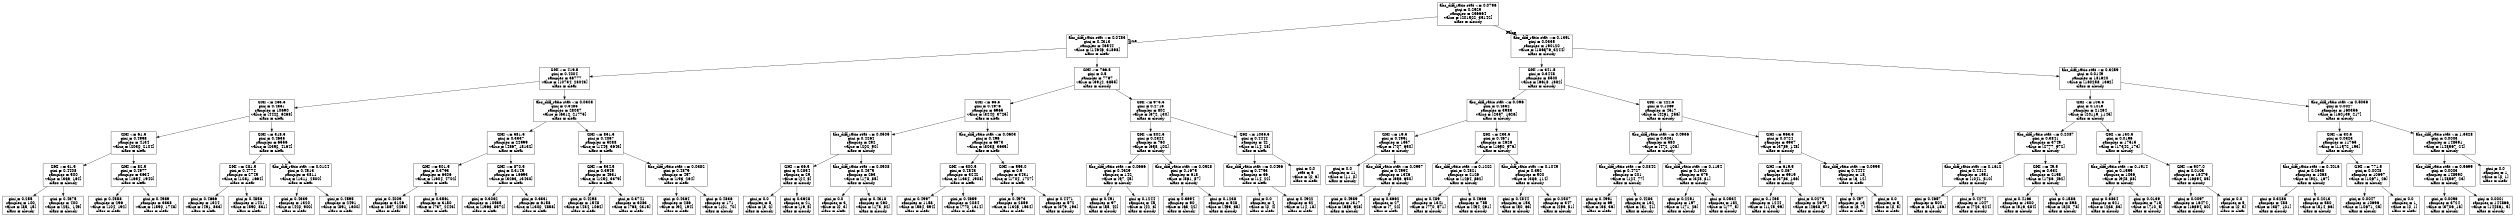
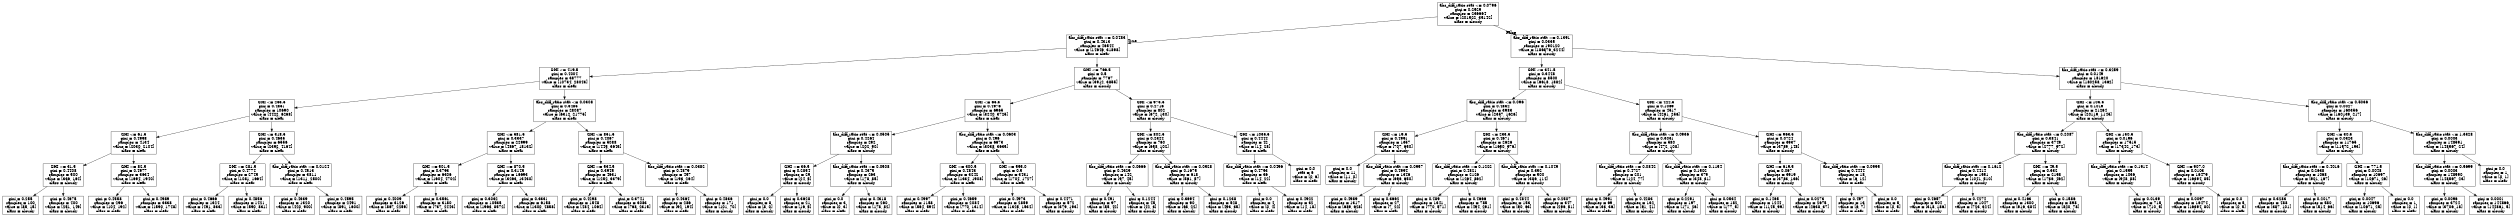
node "gini = 0.3834 samples = 321 value = [238, 83] class = cloudy": removed
node "gini = 0.2013 samples = 580 value = [514, 66] class = cloudy": label "gini = 0.2013 samples = 580 value = [514, 66] class = cloudy" -> "gini = 0.2017 samples = 580 value = [514, 66] class = cloudy"
